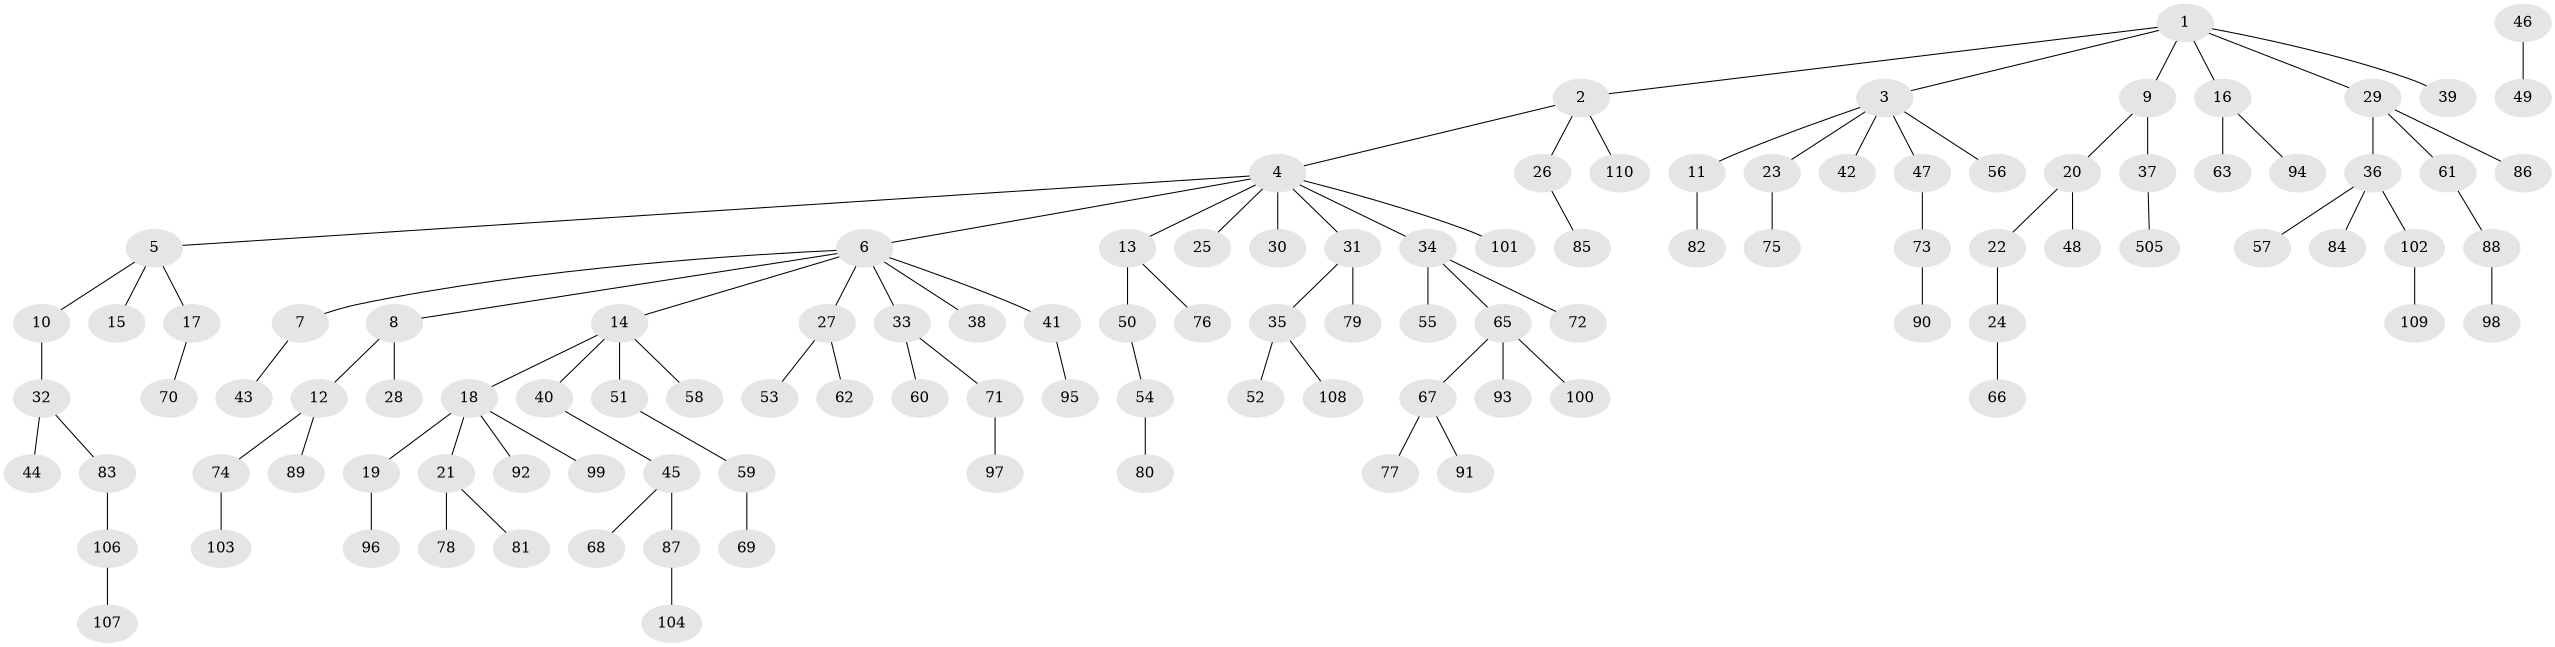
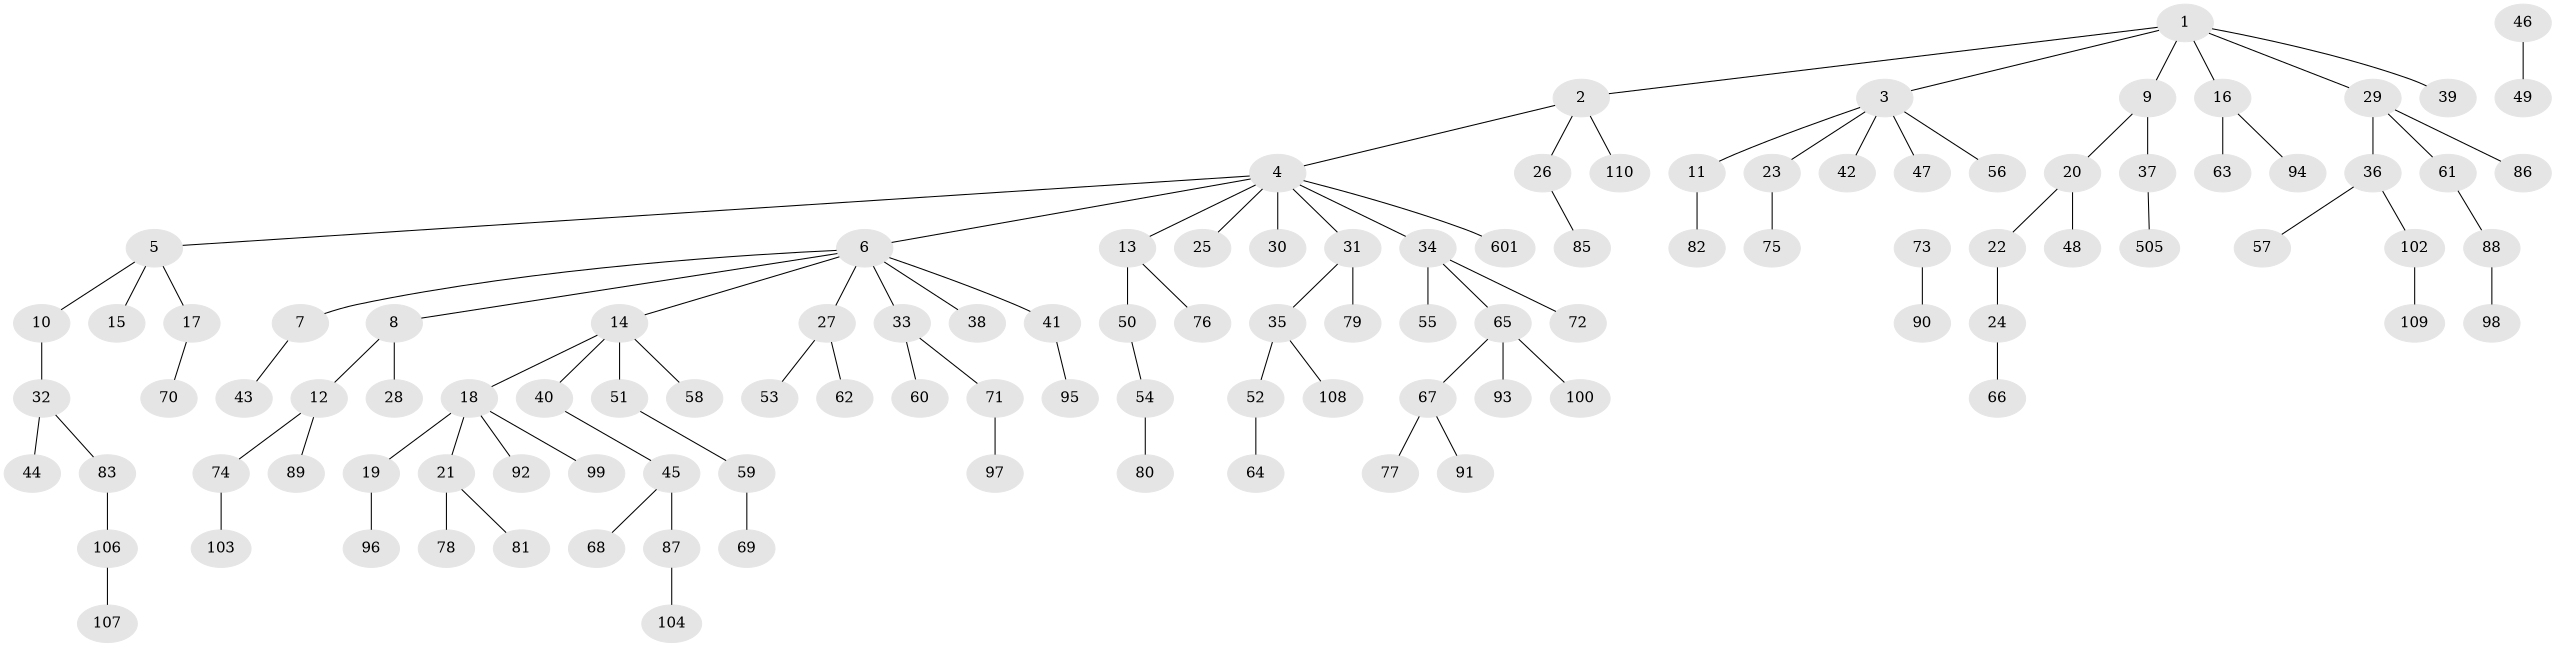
edge "47" -- "73": removed
node "101": label "101" -> "601"
node "84": removed
node "64": added
